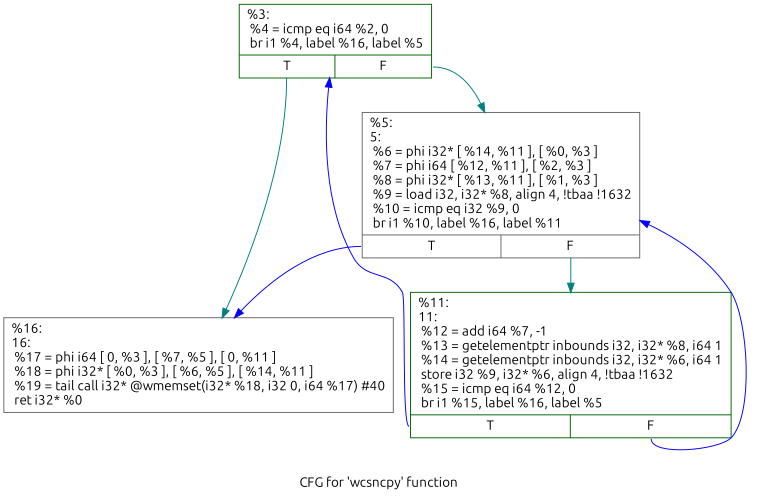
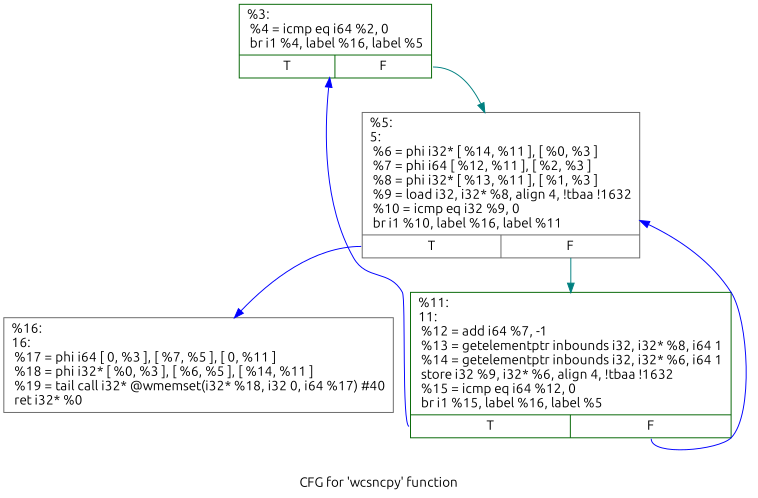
edge "%3:" -> "%16:": removed
